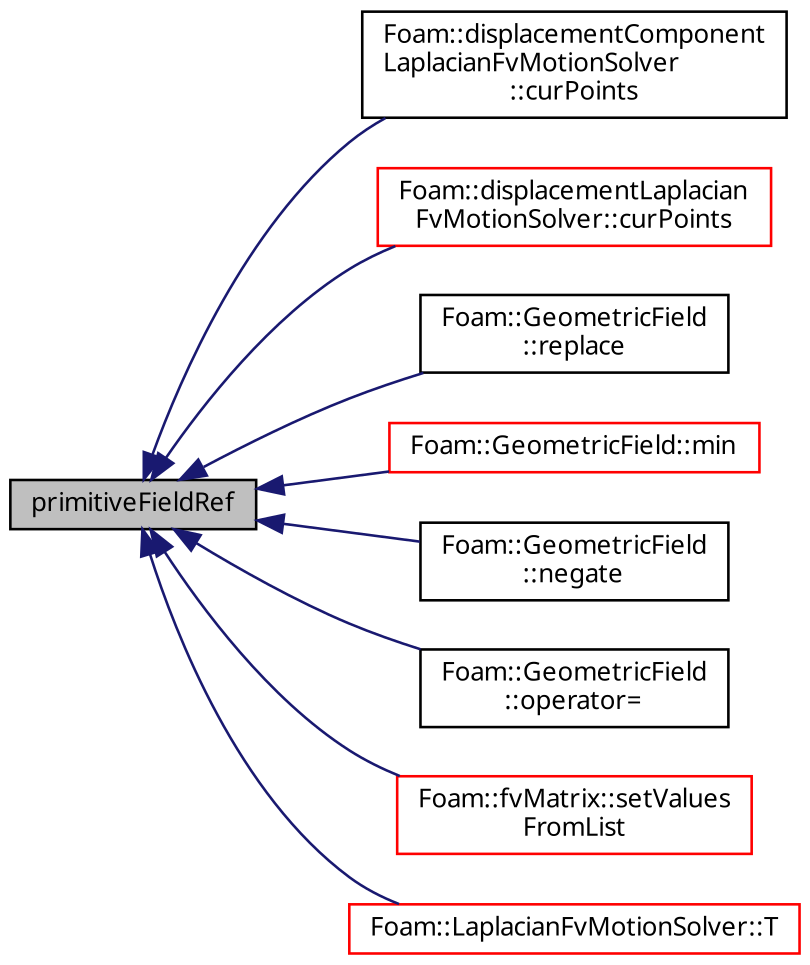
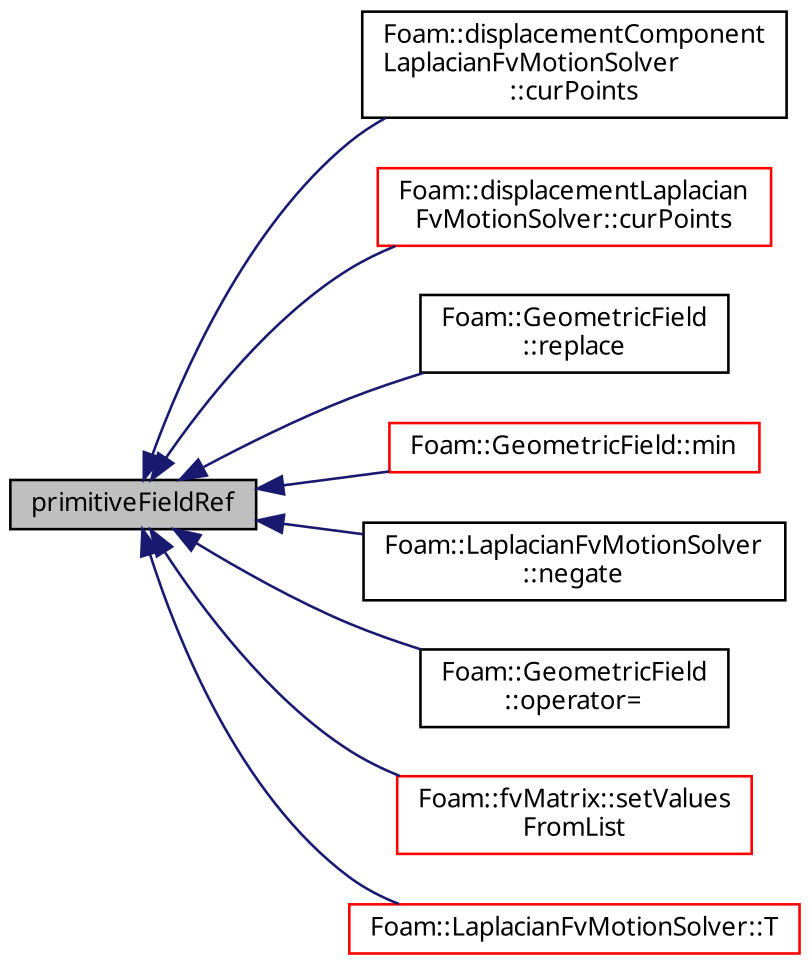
node "Foam::GeometricField ::negate": label "Foam::GeometricField ::negate" -> "Foam::LaplacianFvMotionSolver ::negate"
